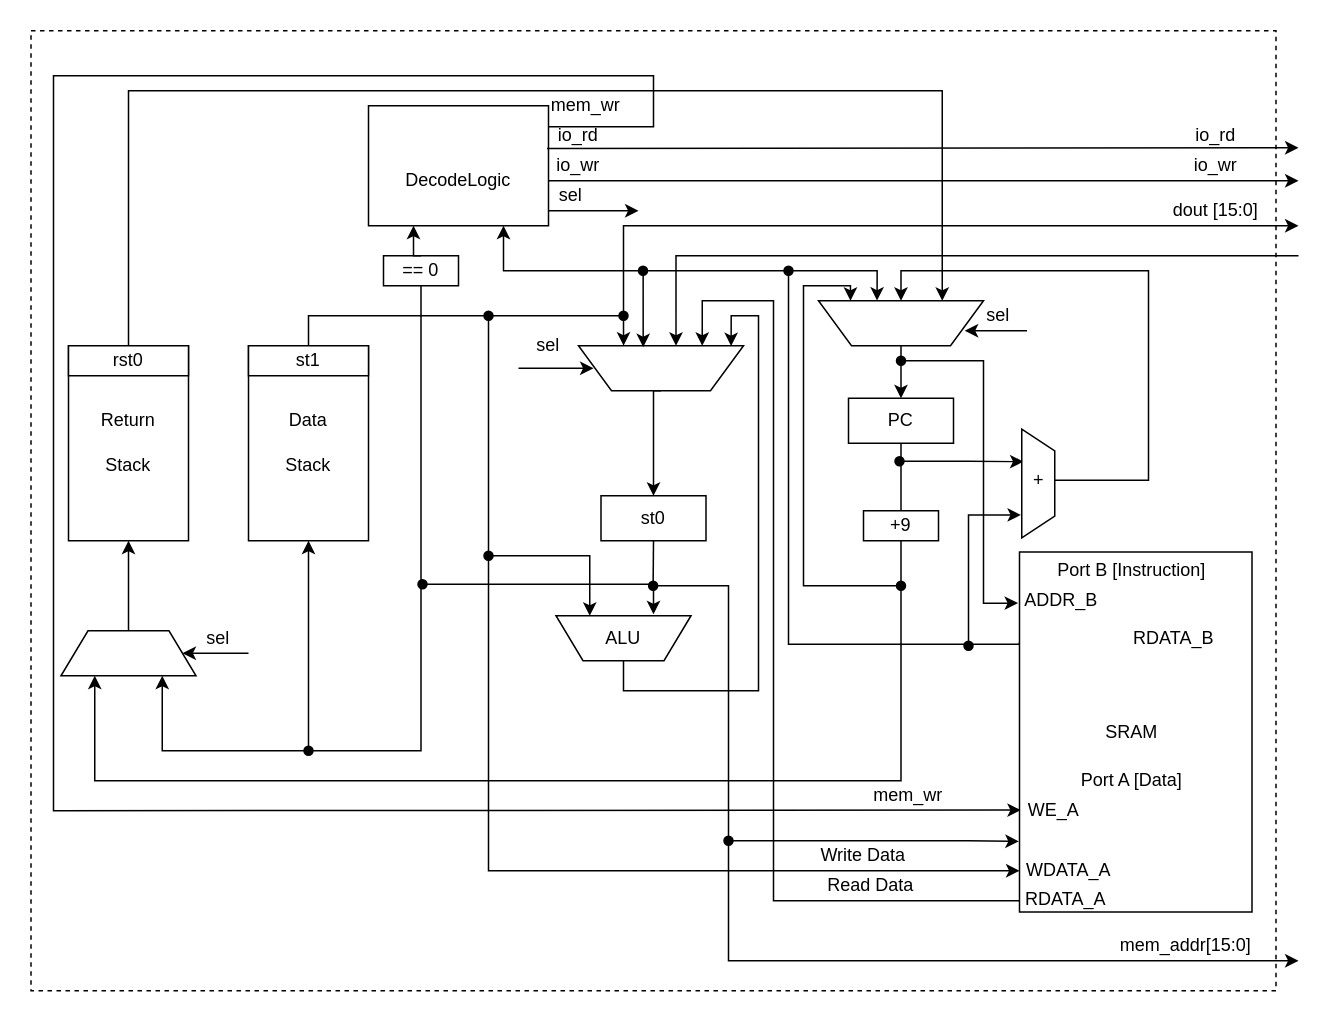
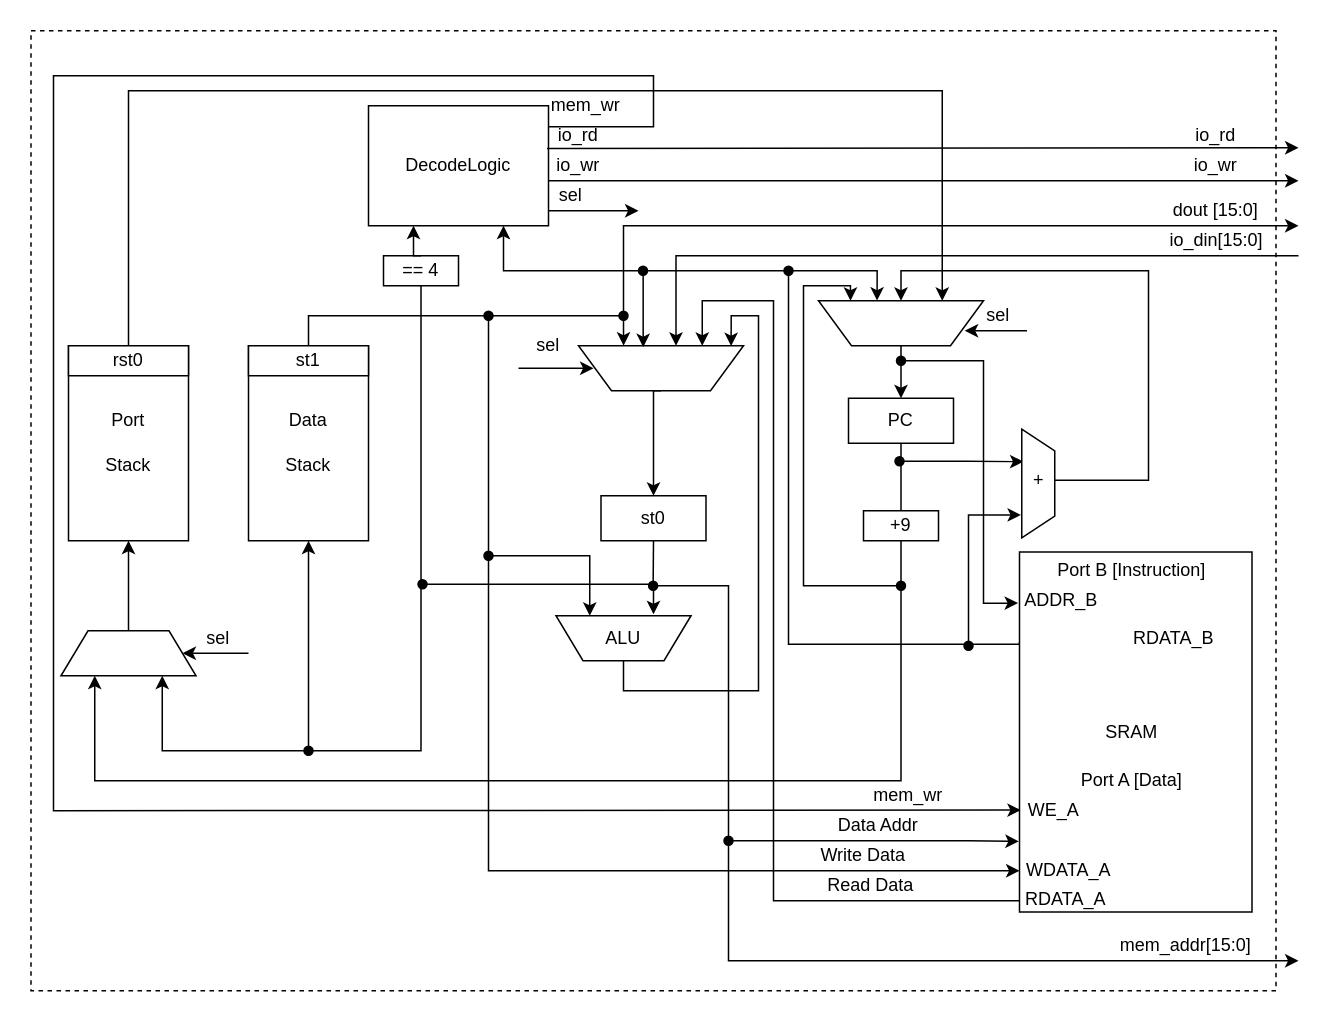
node "DecodeLogic": moved (458, 181) -> (458, 166)
node "io_din[15:0]": added
node "== 0": label "== 0" -> "== 4"
node "Return": label "Return" -> "Port"
node "Data Addr": added
